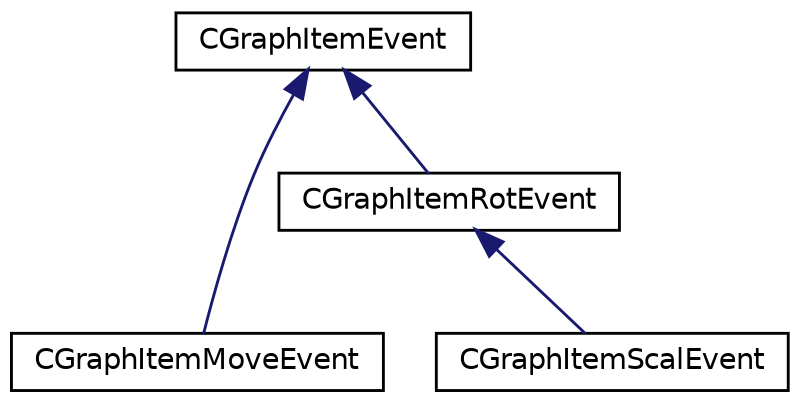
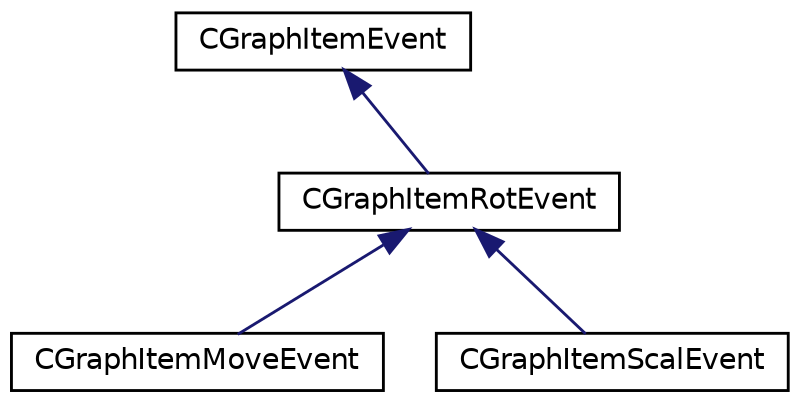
edge "CGraphItemMoveEvent" -> "CGraphItemEvent": now "CGraphItemMoveEvent" -> "CGraphItemRotEvent"
